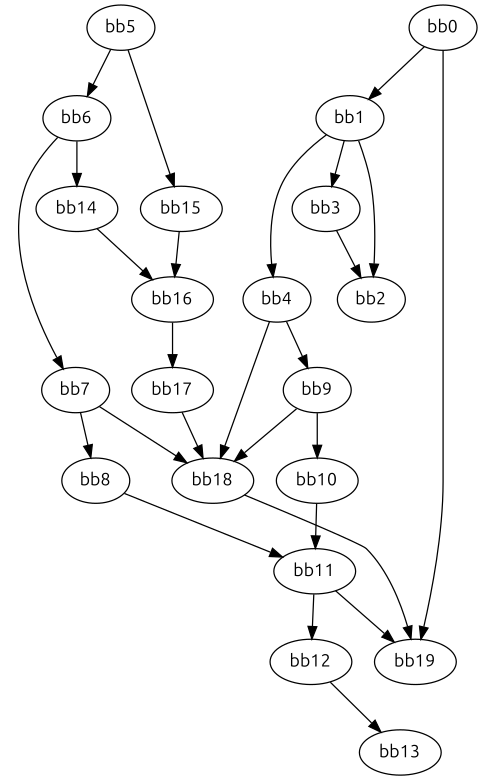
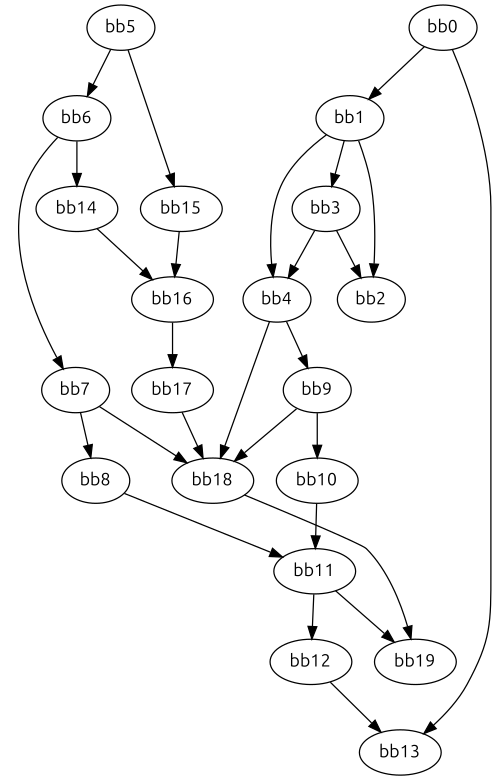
edge "bb3" -> "bb4": added
edge "bb0" -> "bb19": now "bb0" -> "bb13"
